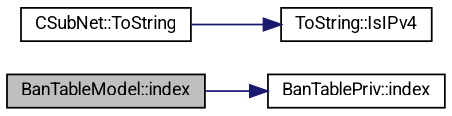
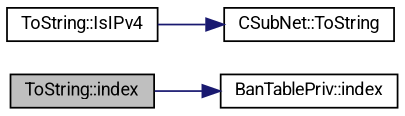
edge "CSubNet::ToString" -> "ToString::IsIPv4": reversed
node "BanTableModel::index": label "BanTableModel::index" -> "ToString::index"
